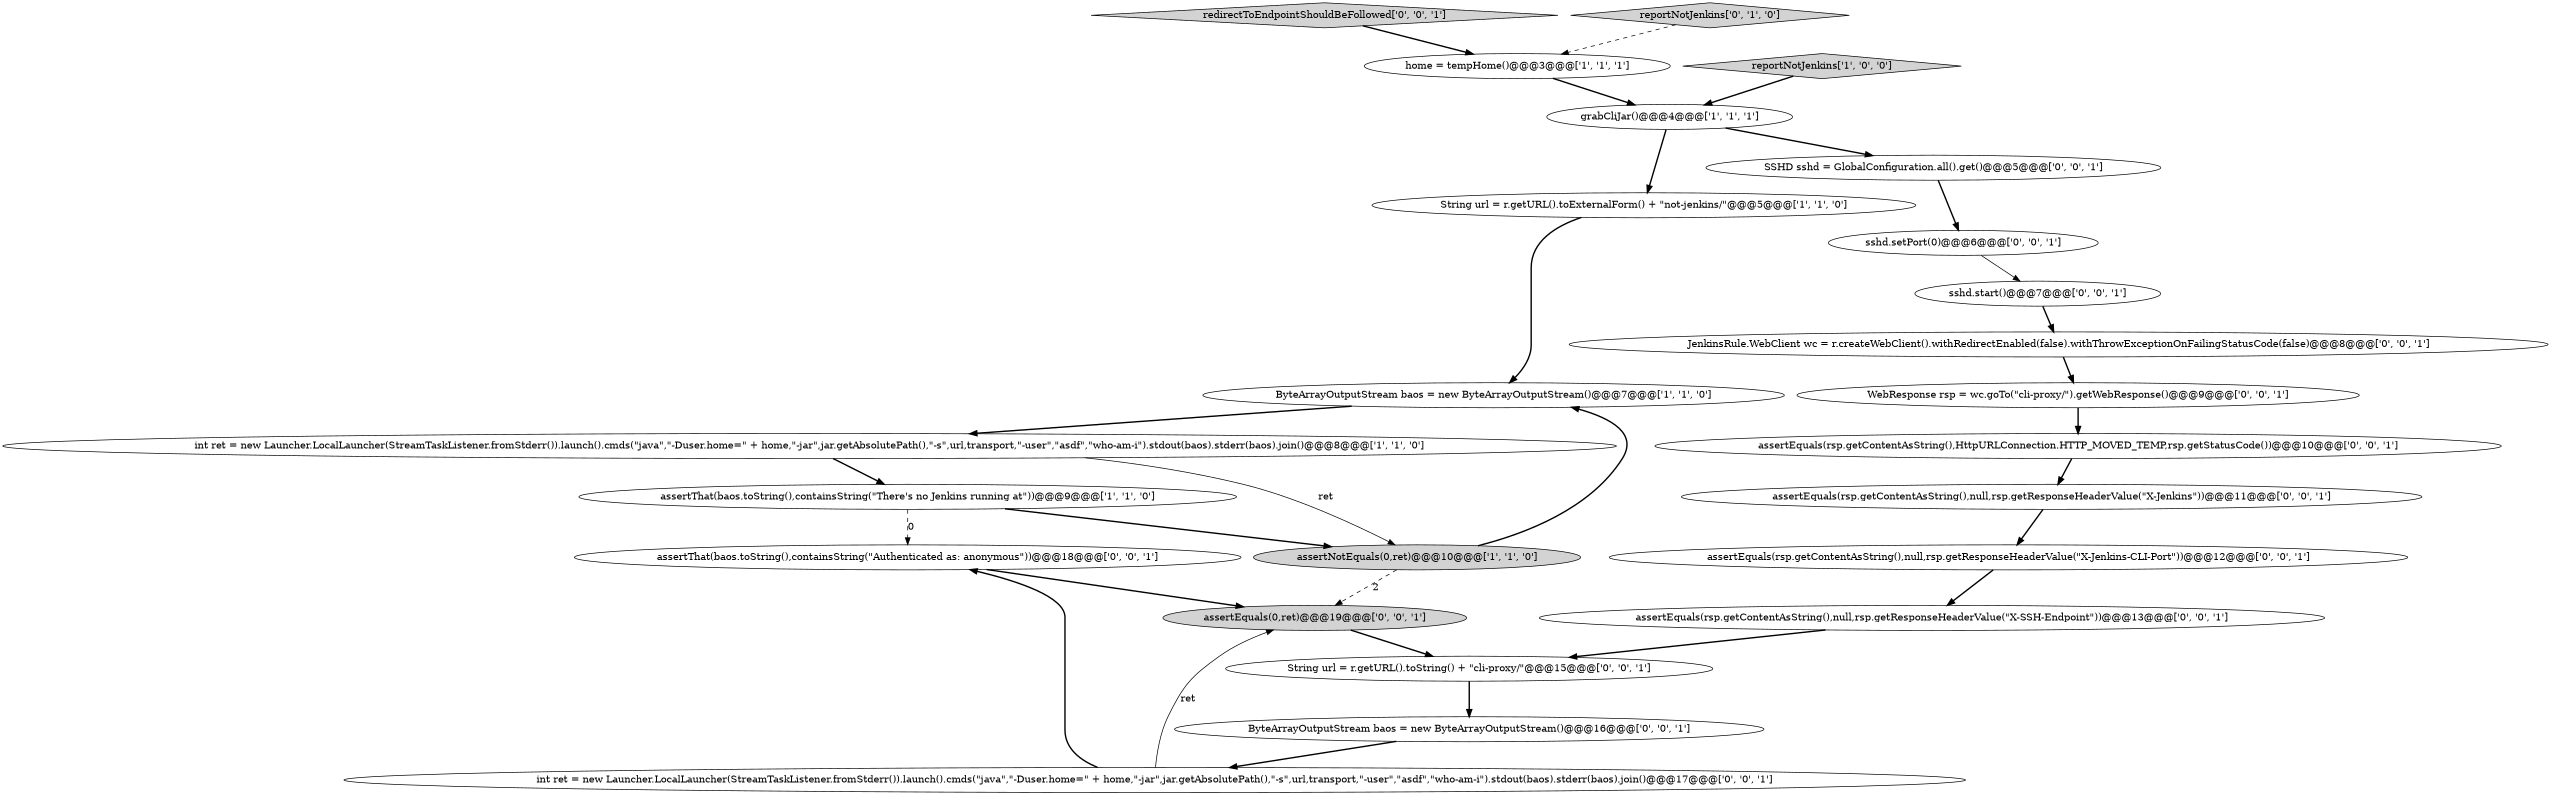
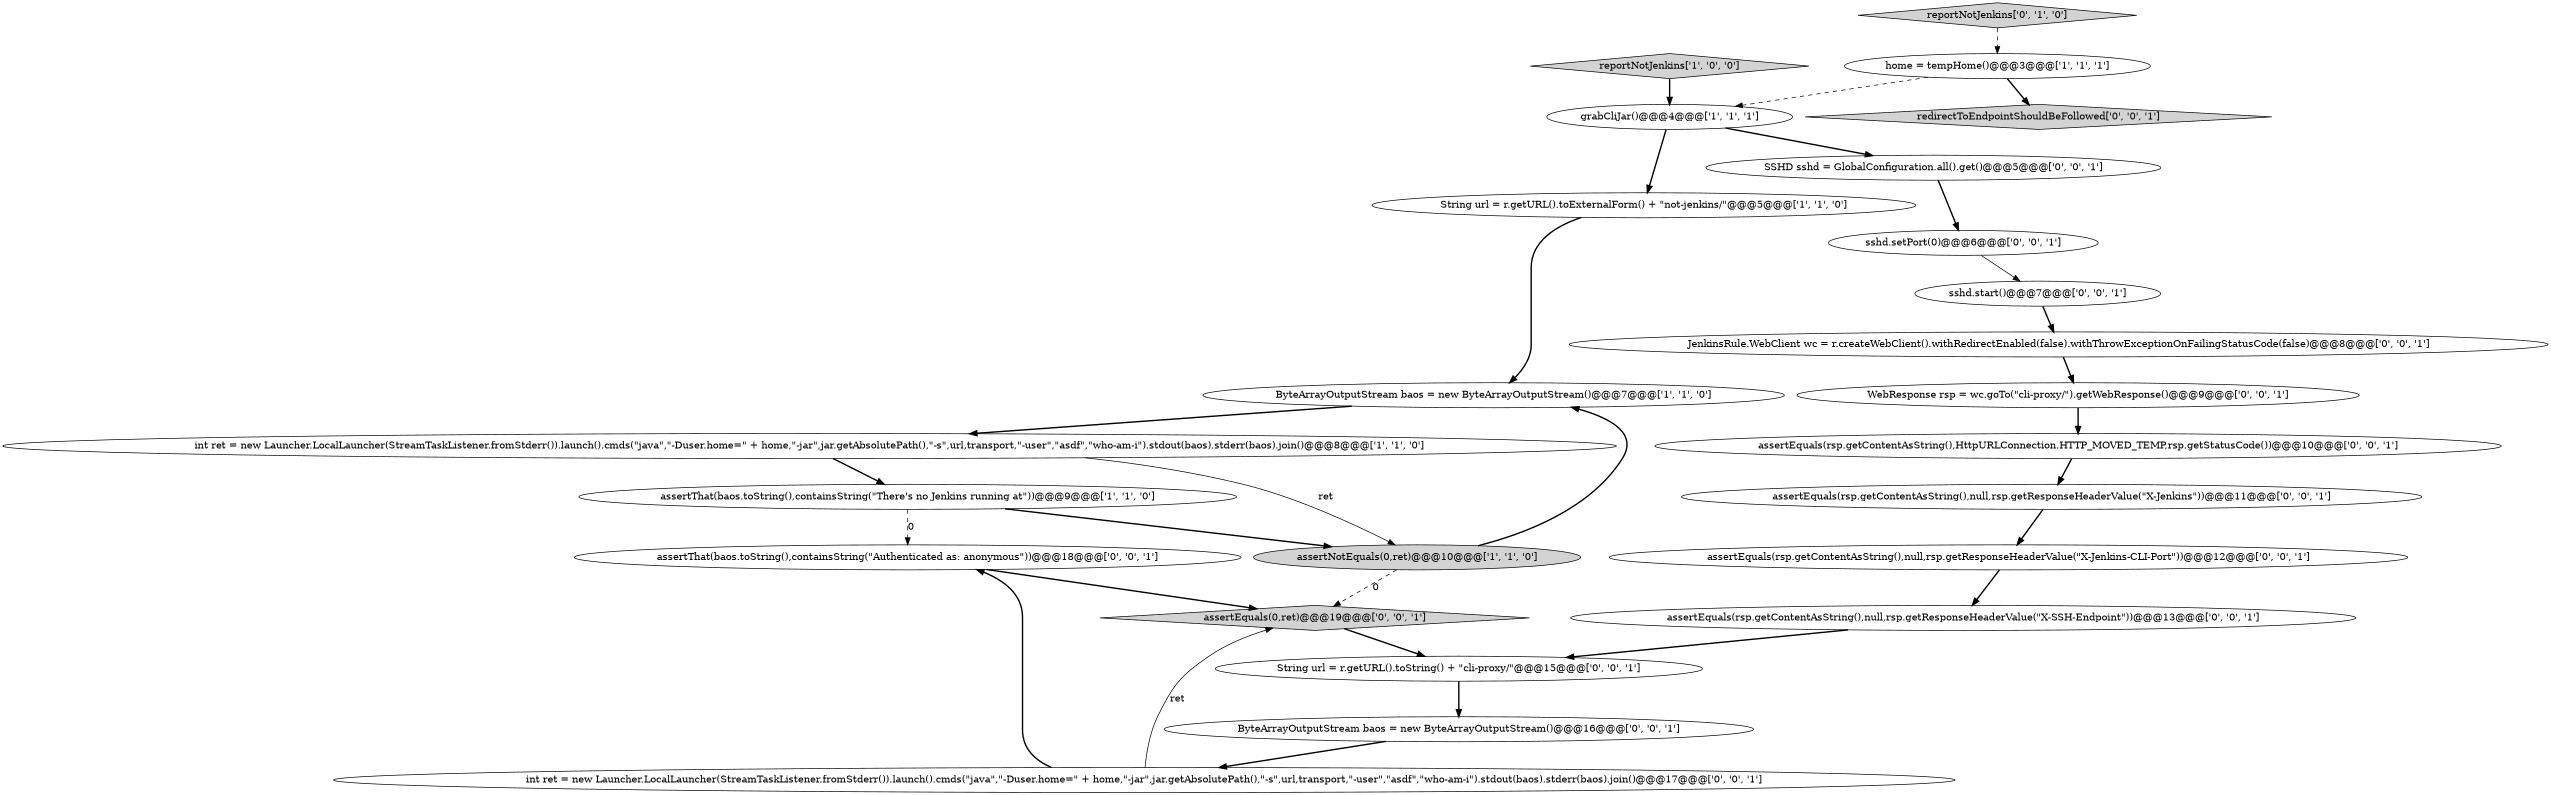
edge "redirectToEndpointShouldBeFollowed['0', '0', '1']" -> "home = tempHome()@@@3@@@['1', '1', '1']": reversed
edge "home = tempHome()@@@3@@@['1', '1', '1']" -> "grabCliJar()@@@4@@@['1', '1', '1']": style bold -> dashed
edge "assertNotEquals(0,ret)@@@10@@@['1', '1', '0']" -> "assertEquals(0,ret)@@@19@@@['0', '0', '1']": label "2" -> "0"
node "assertEquals(0,ret)@@@19@@@['0', '0', '1']": shape ellipse -> diamond
